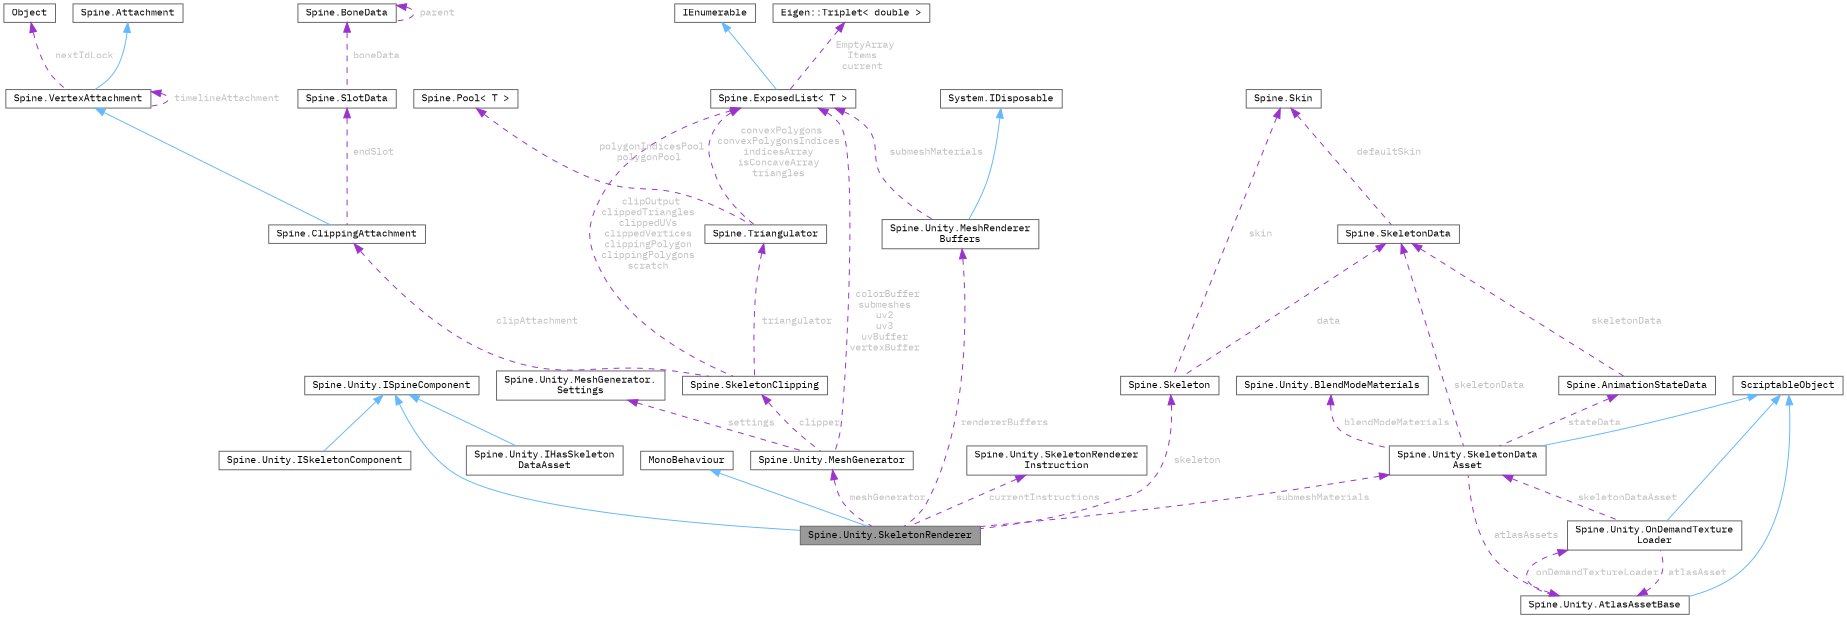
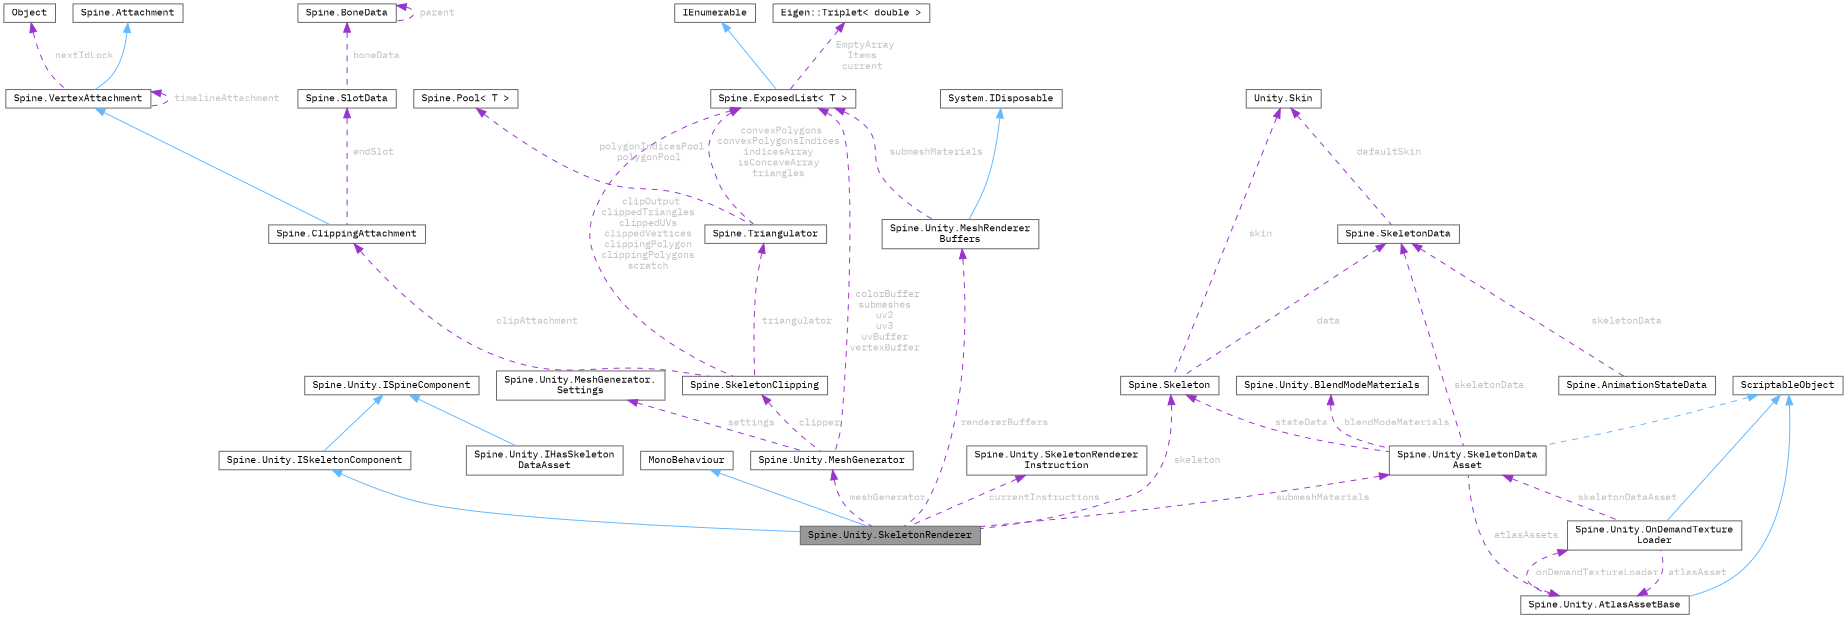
node "Spine.Skin": label "Spine.Skin" -> "Unity.Skin"
edge "Spine.Unity.SkeletonData Asset" -> "Spine.AnimationStateData": now "Spine.Unity.SkeletonData Asset" -> "Spine.Skeleton"
edge "Spine.Unity.SkeletonData Asset" -> "ScriptableObject": style solid -> dashed
edge "Spine.Unity.SkeletonRenderer" -> "Spine.Unity.ISpineComponent": now "Spine.Unity.SkeletonRenderer" -> "Spine.Unity.ISkeletonComponent"
